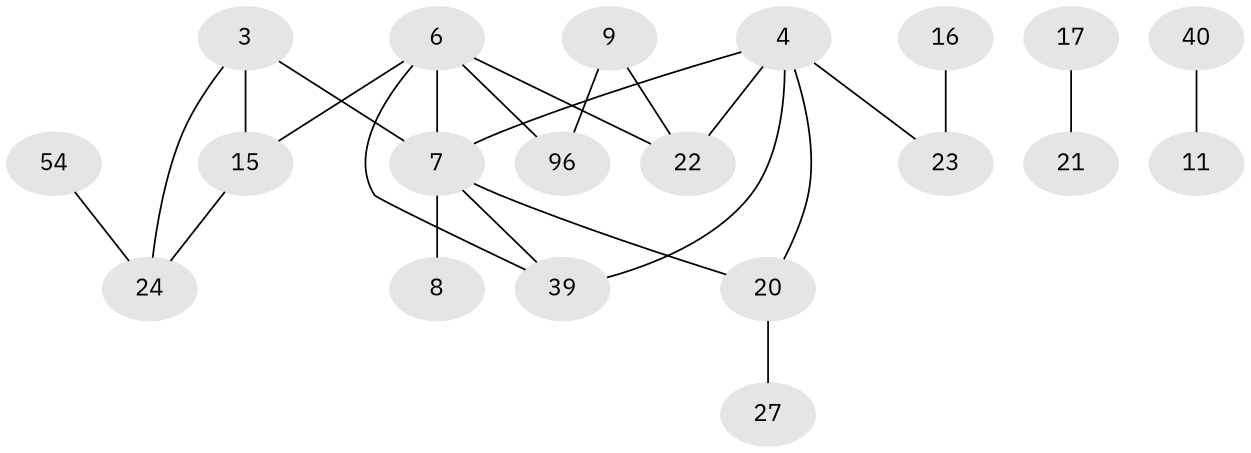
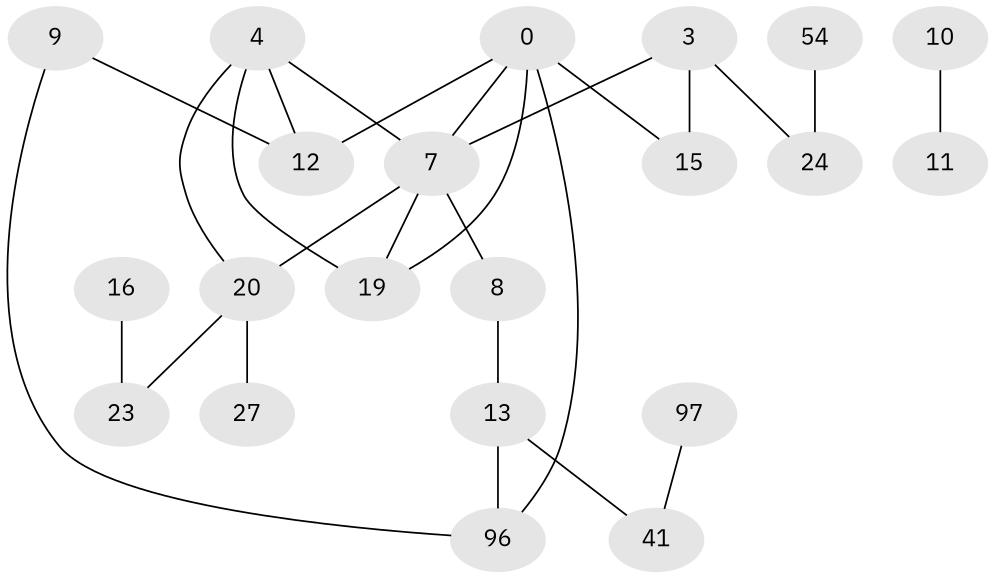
node "6": label "6" -> "0"
node "17": label "17" -> "97"
node "40": label "40" -> "10"
edge "4" -- "23": now "20" -- "23"
node "22": label "22" -> "12"
node "21": label "21" -> "41"
edge "15" -- "24": removed
node "39": label "39" -> "19"
node "13": added
